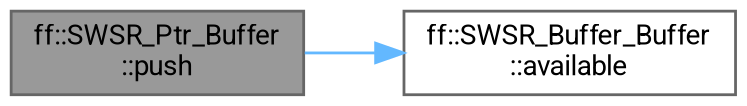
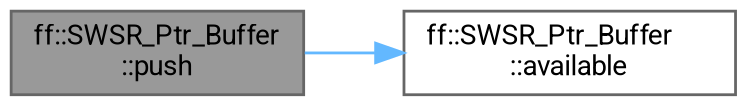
node "ff::SWSR_Buffer_Buffer ::available": label "ff::SWSR_Buffer_Buffer ::available" -> "ff::SWSR_Ptr_Buffer ::available"
